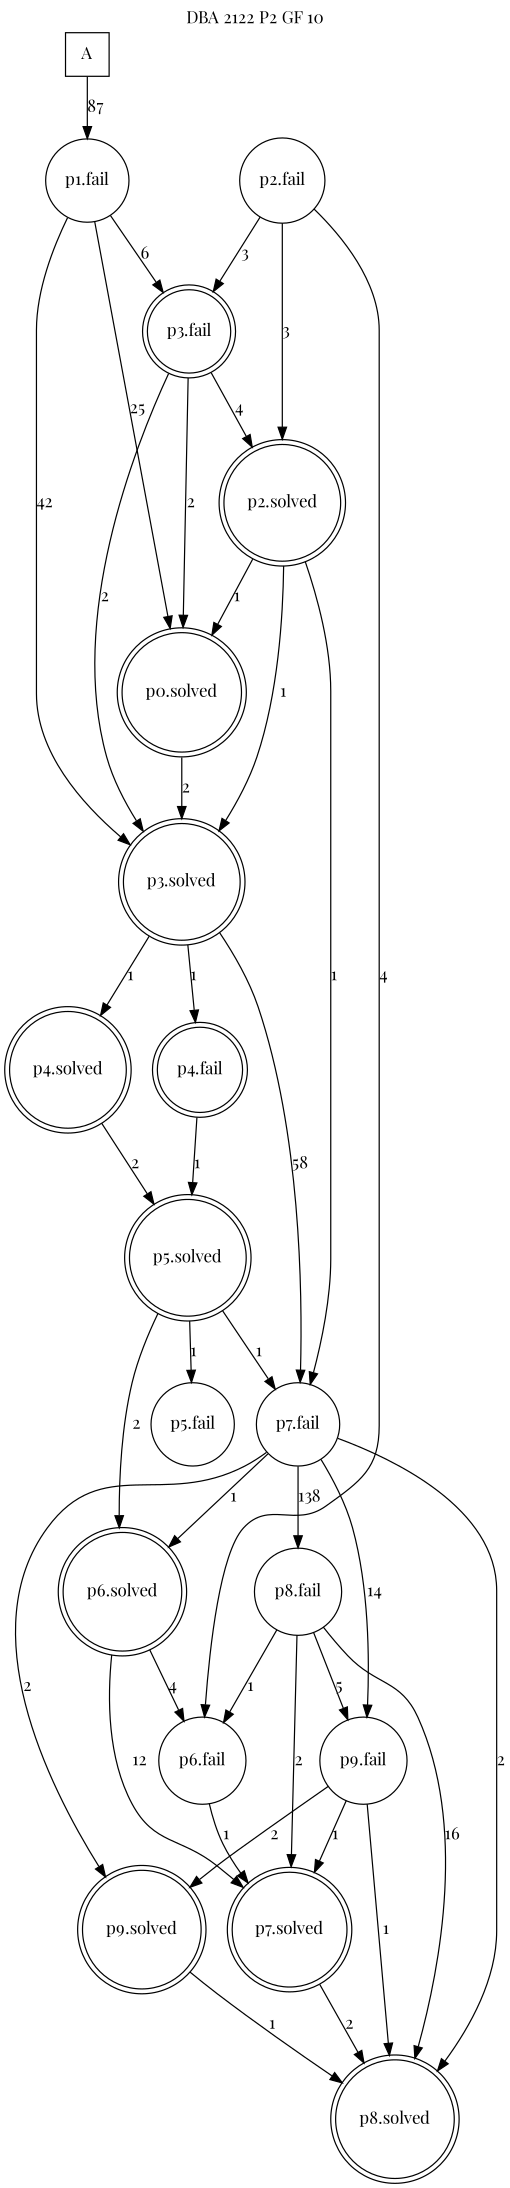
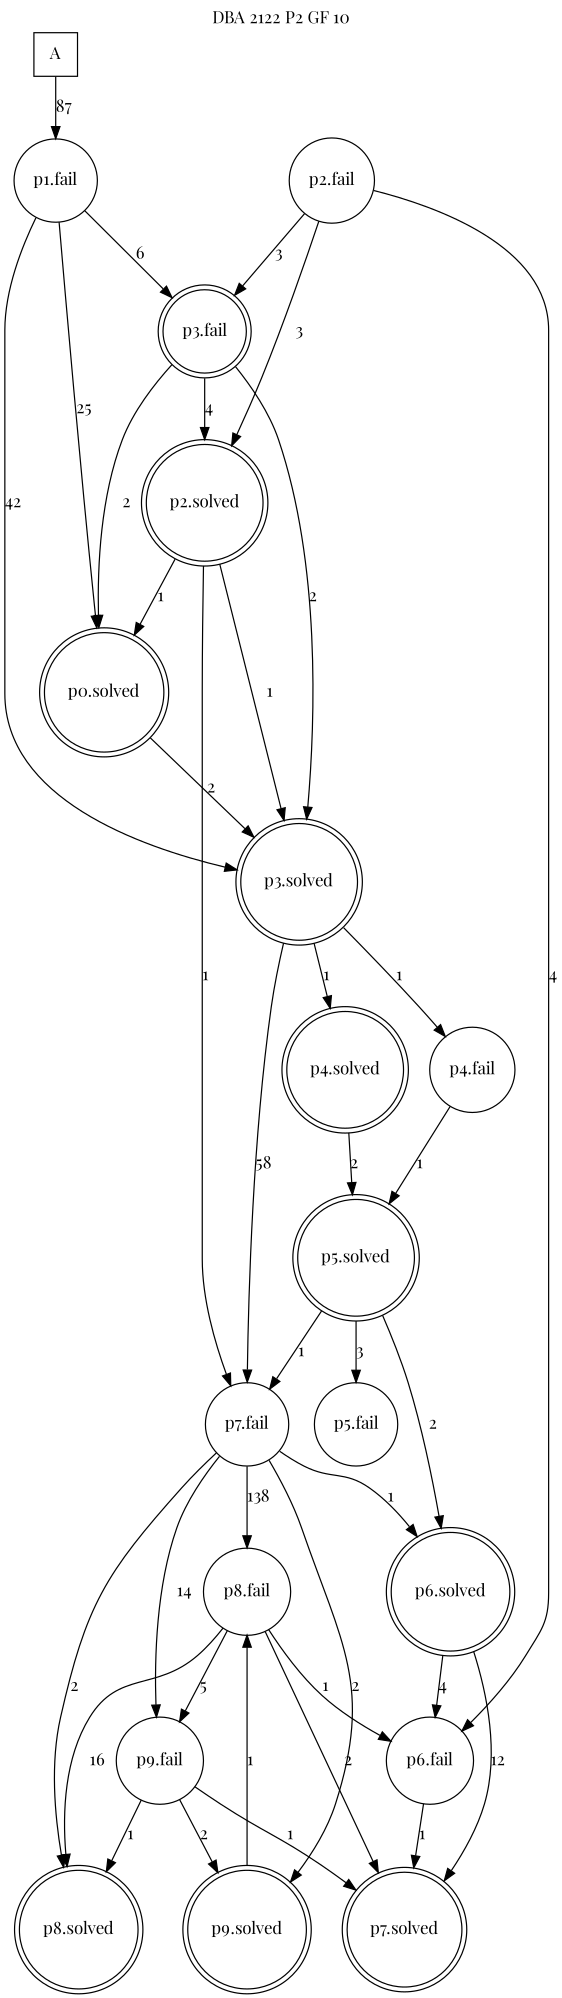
node "p4.fail": shape doublecircle -> circle
edge "p5.solved" -> "p5.fail": label "1" -> "3"
edge "p7.solved" -> "p8.solved": removed, label "2"
edge "p9.solved" -> "p8.solved": now "p9.solved" -> "p8.fail"
